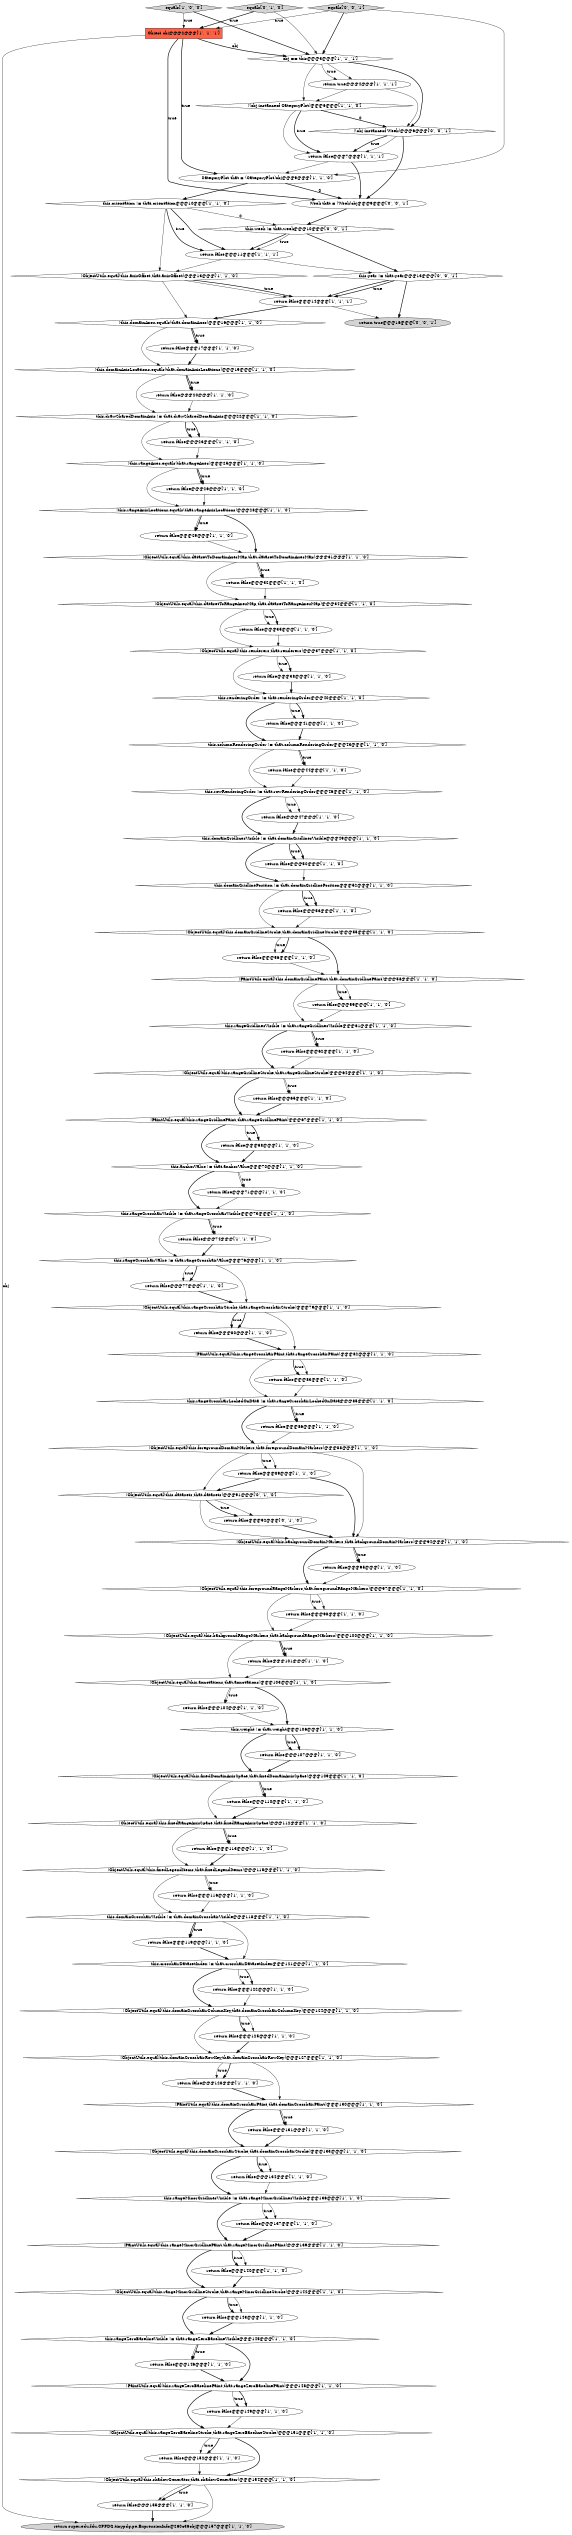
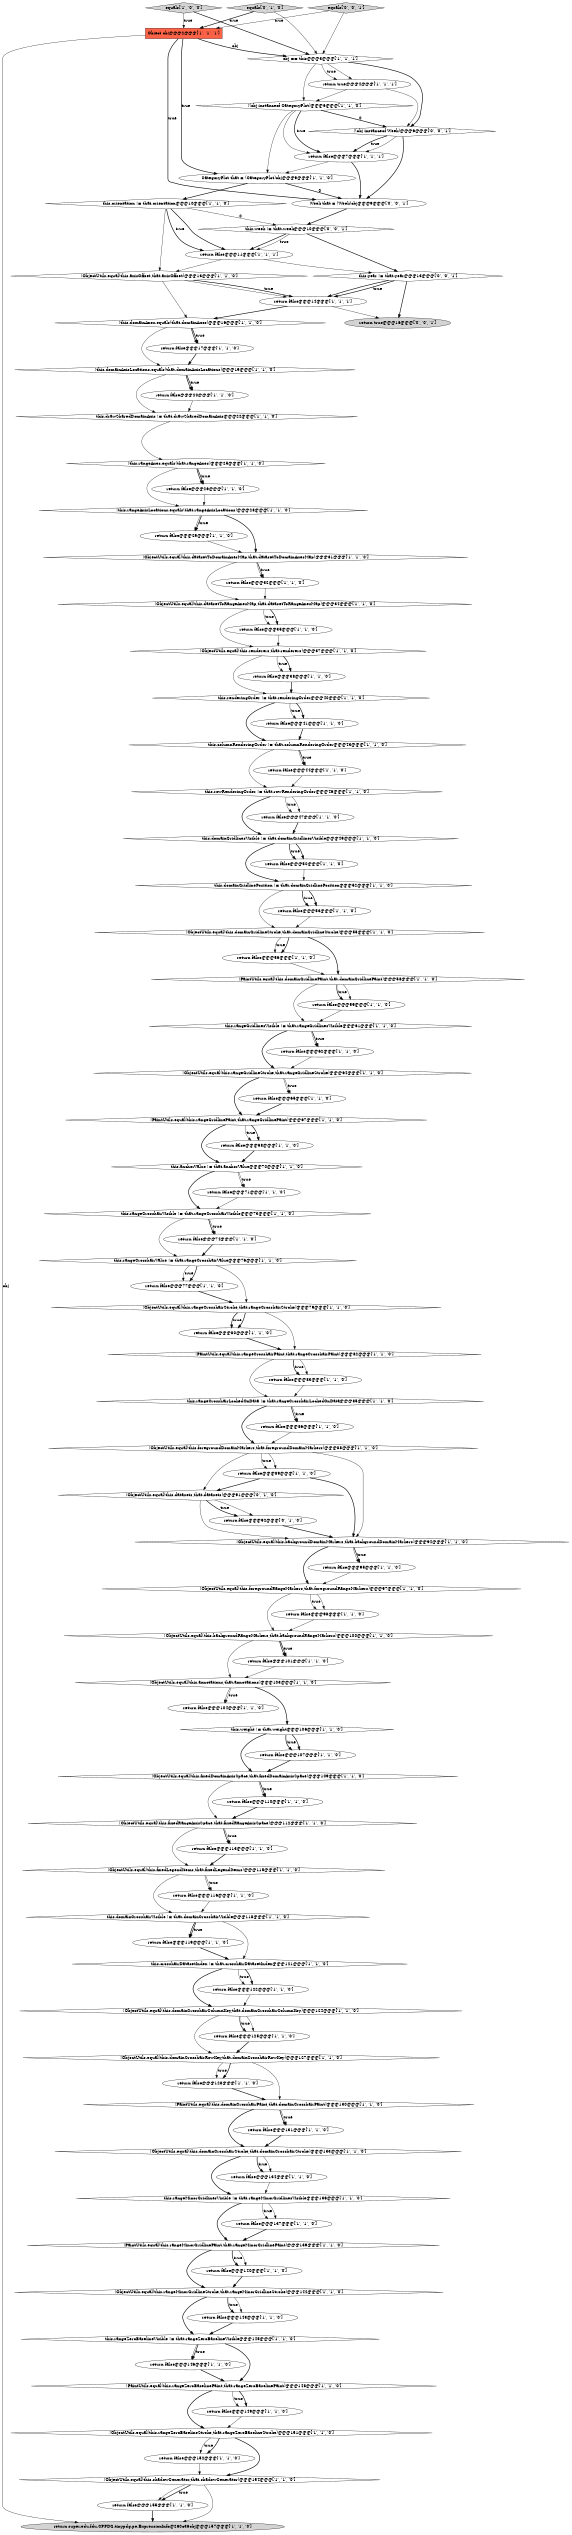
edge "equals['0', '0', '1']" -> "obj == this@@@3@@@['1', '1', '1']": style bold -> solid
edge "equals['0', '0', '1']" -> "CategoryPlot that = (CategoryPlot)obj@@@9@@@['1', '1', '0']": now "!(obj instanceof CategoryPlot)@@@6@@@['1', '1', '0']" -> "CategoryPlot that = (CategoryPlot)obj@@@9@@@['1', '1', '0']"
node "return false@@@23@@@['1', '1', '0']": removed
edge "return false@@@104@@@['1', '1', '0']" -> "this.weight != that.weight@@@106@@@['1', '1', '0']": removed
